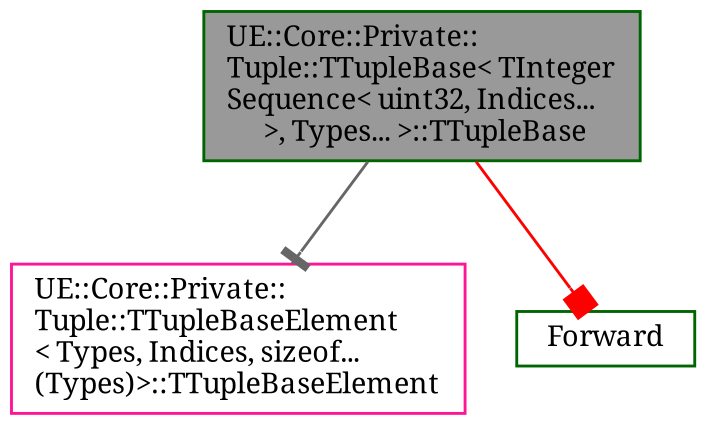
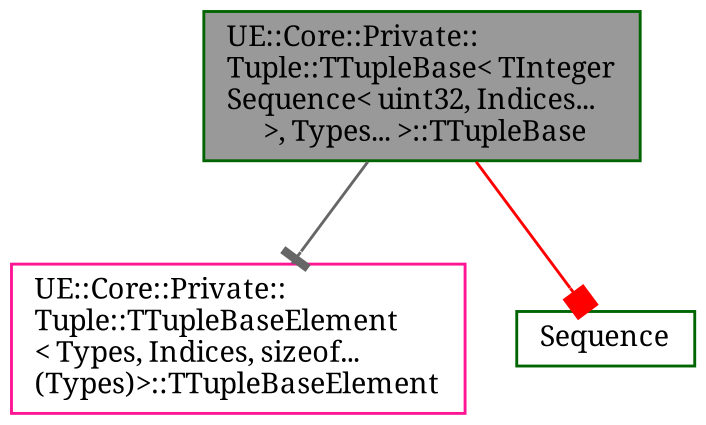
node "Forward": label "Forward" -> "Sequence"
